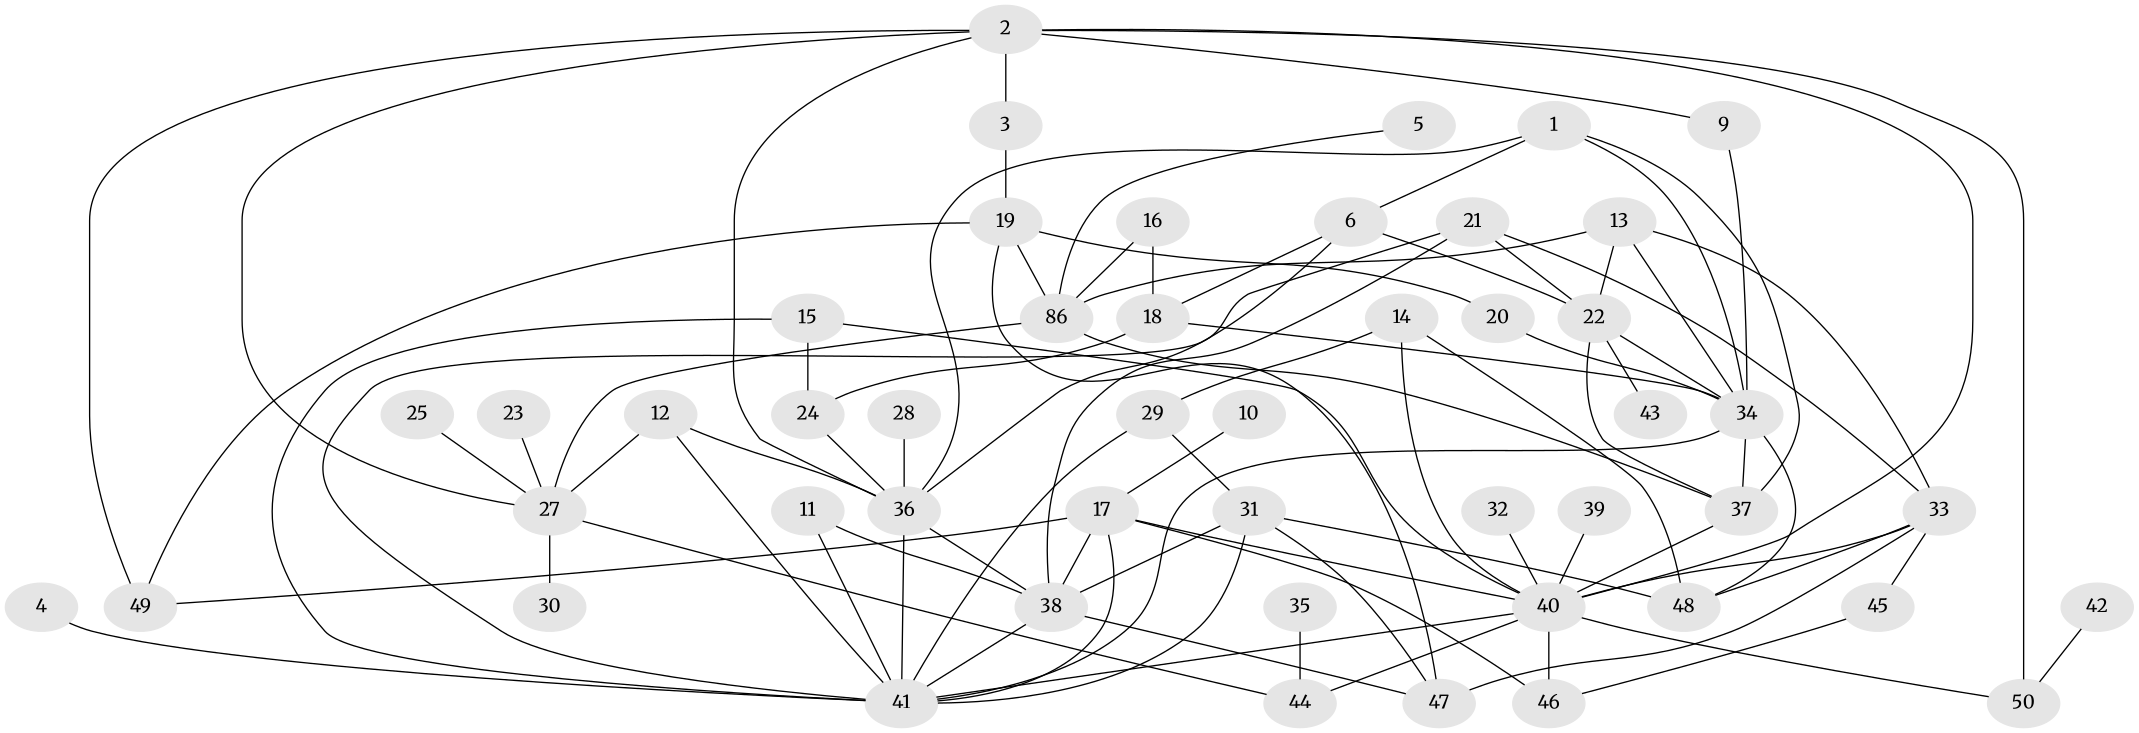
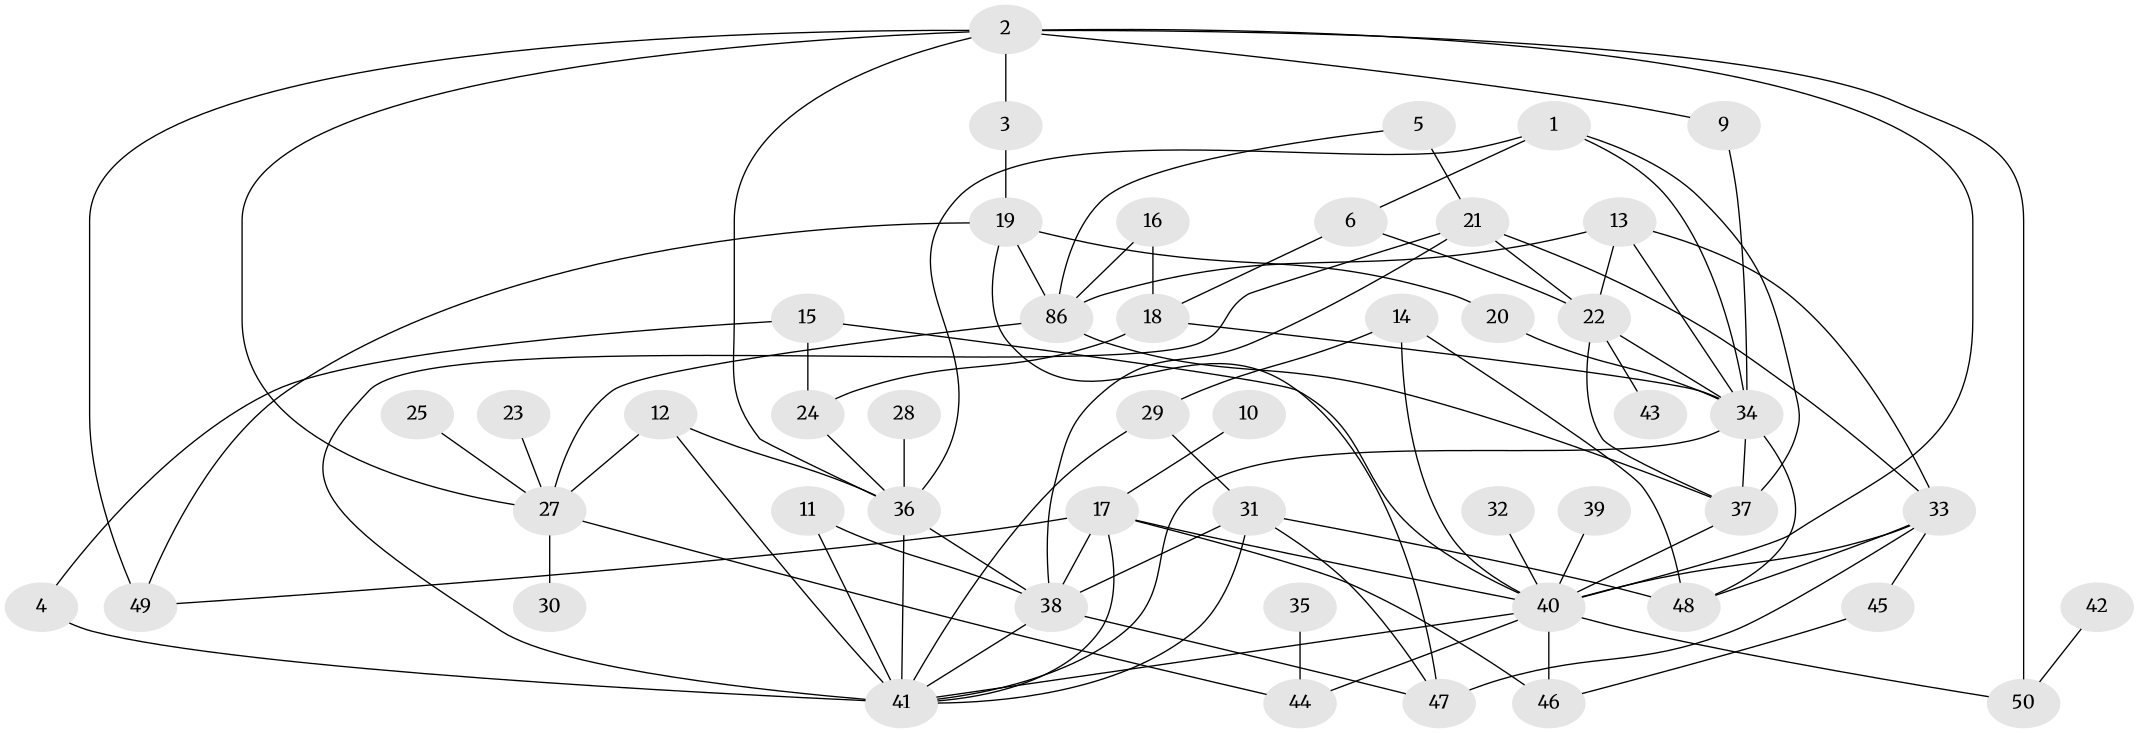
edge "5" -- "21": added
edge "6" -- "36": removed
edge "15" -- "41": now "15" -- "4"
